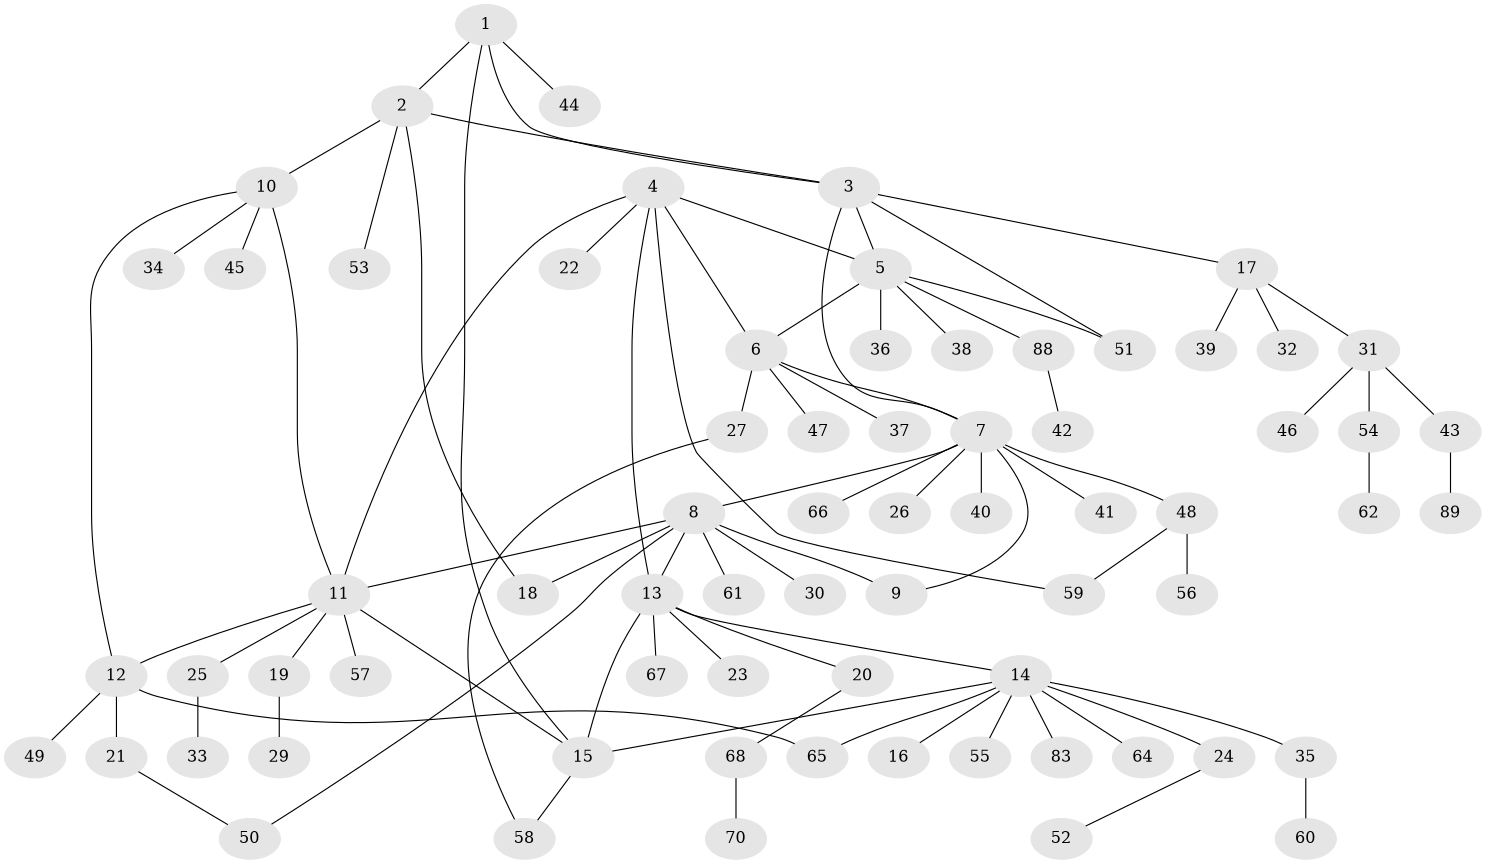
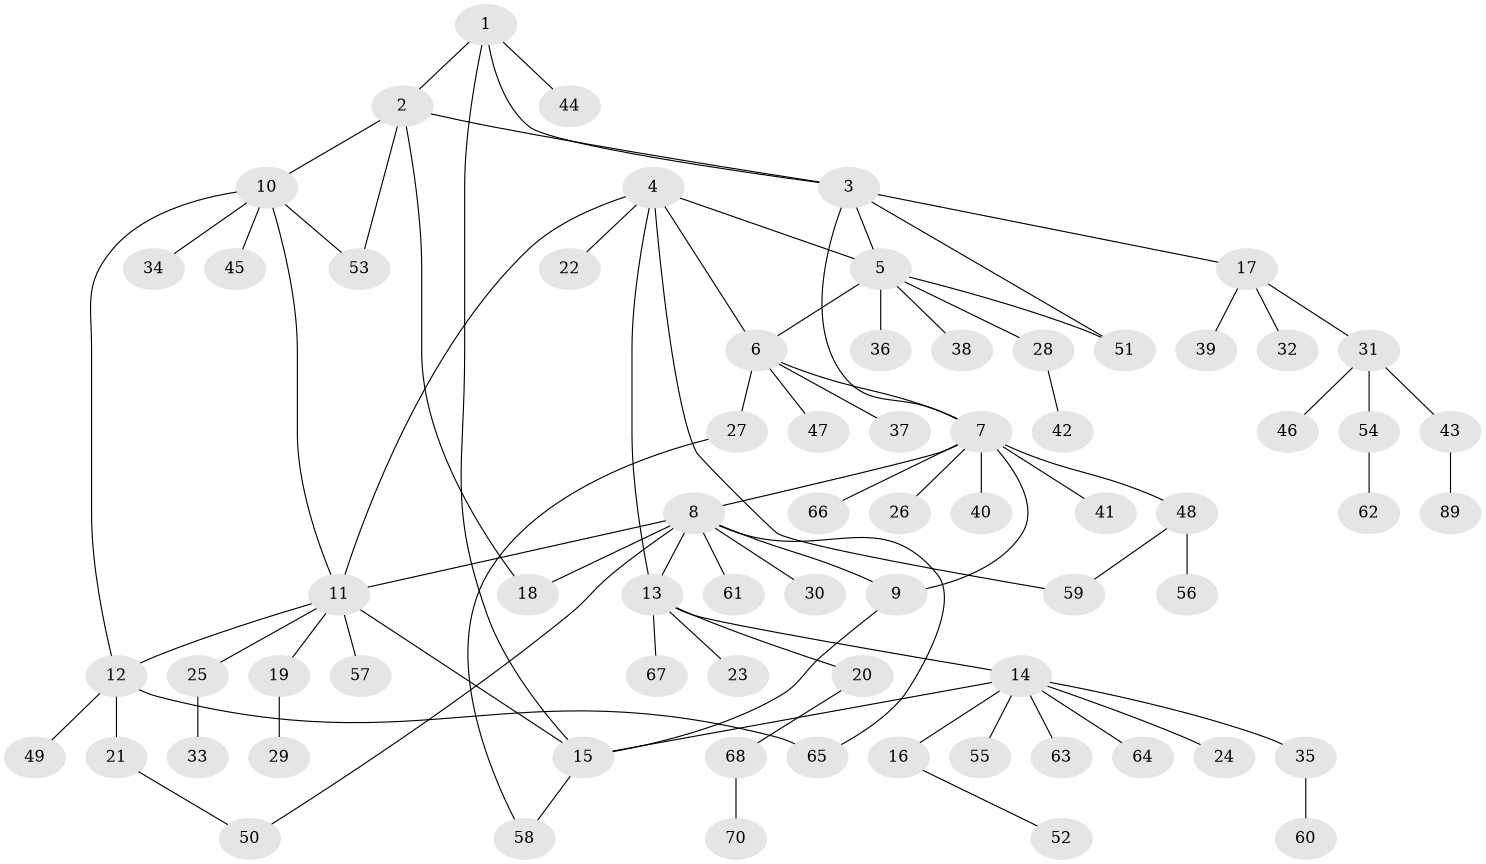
edge "10" -- "53": added
node "88": label "88" -> "28"
edge "13" -- "15": now "9" -- "15"
edge "14" -- "65": now "8" -- "65"
node "83": label "83" -> "63"
edge "24" -- "52": now "16" -- "52"
